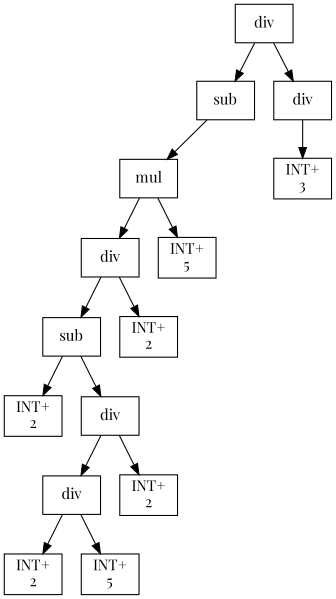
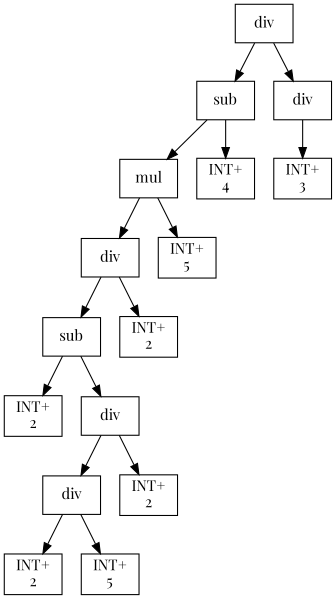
node "INT+ 4": added
